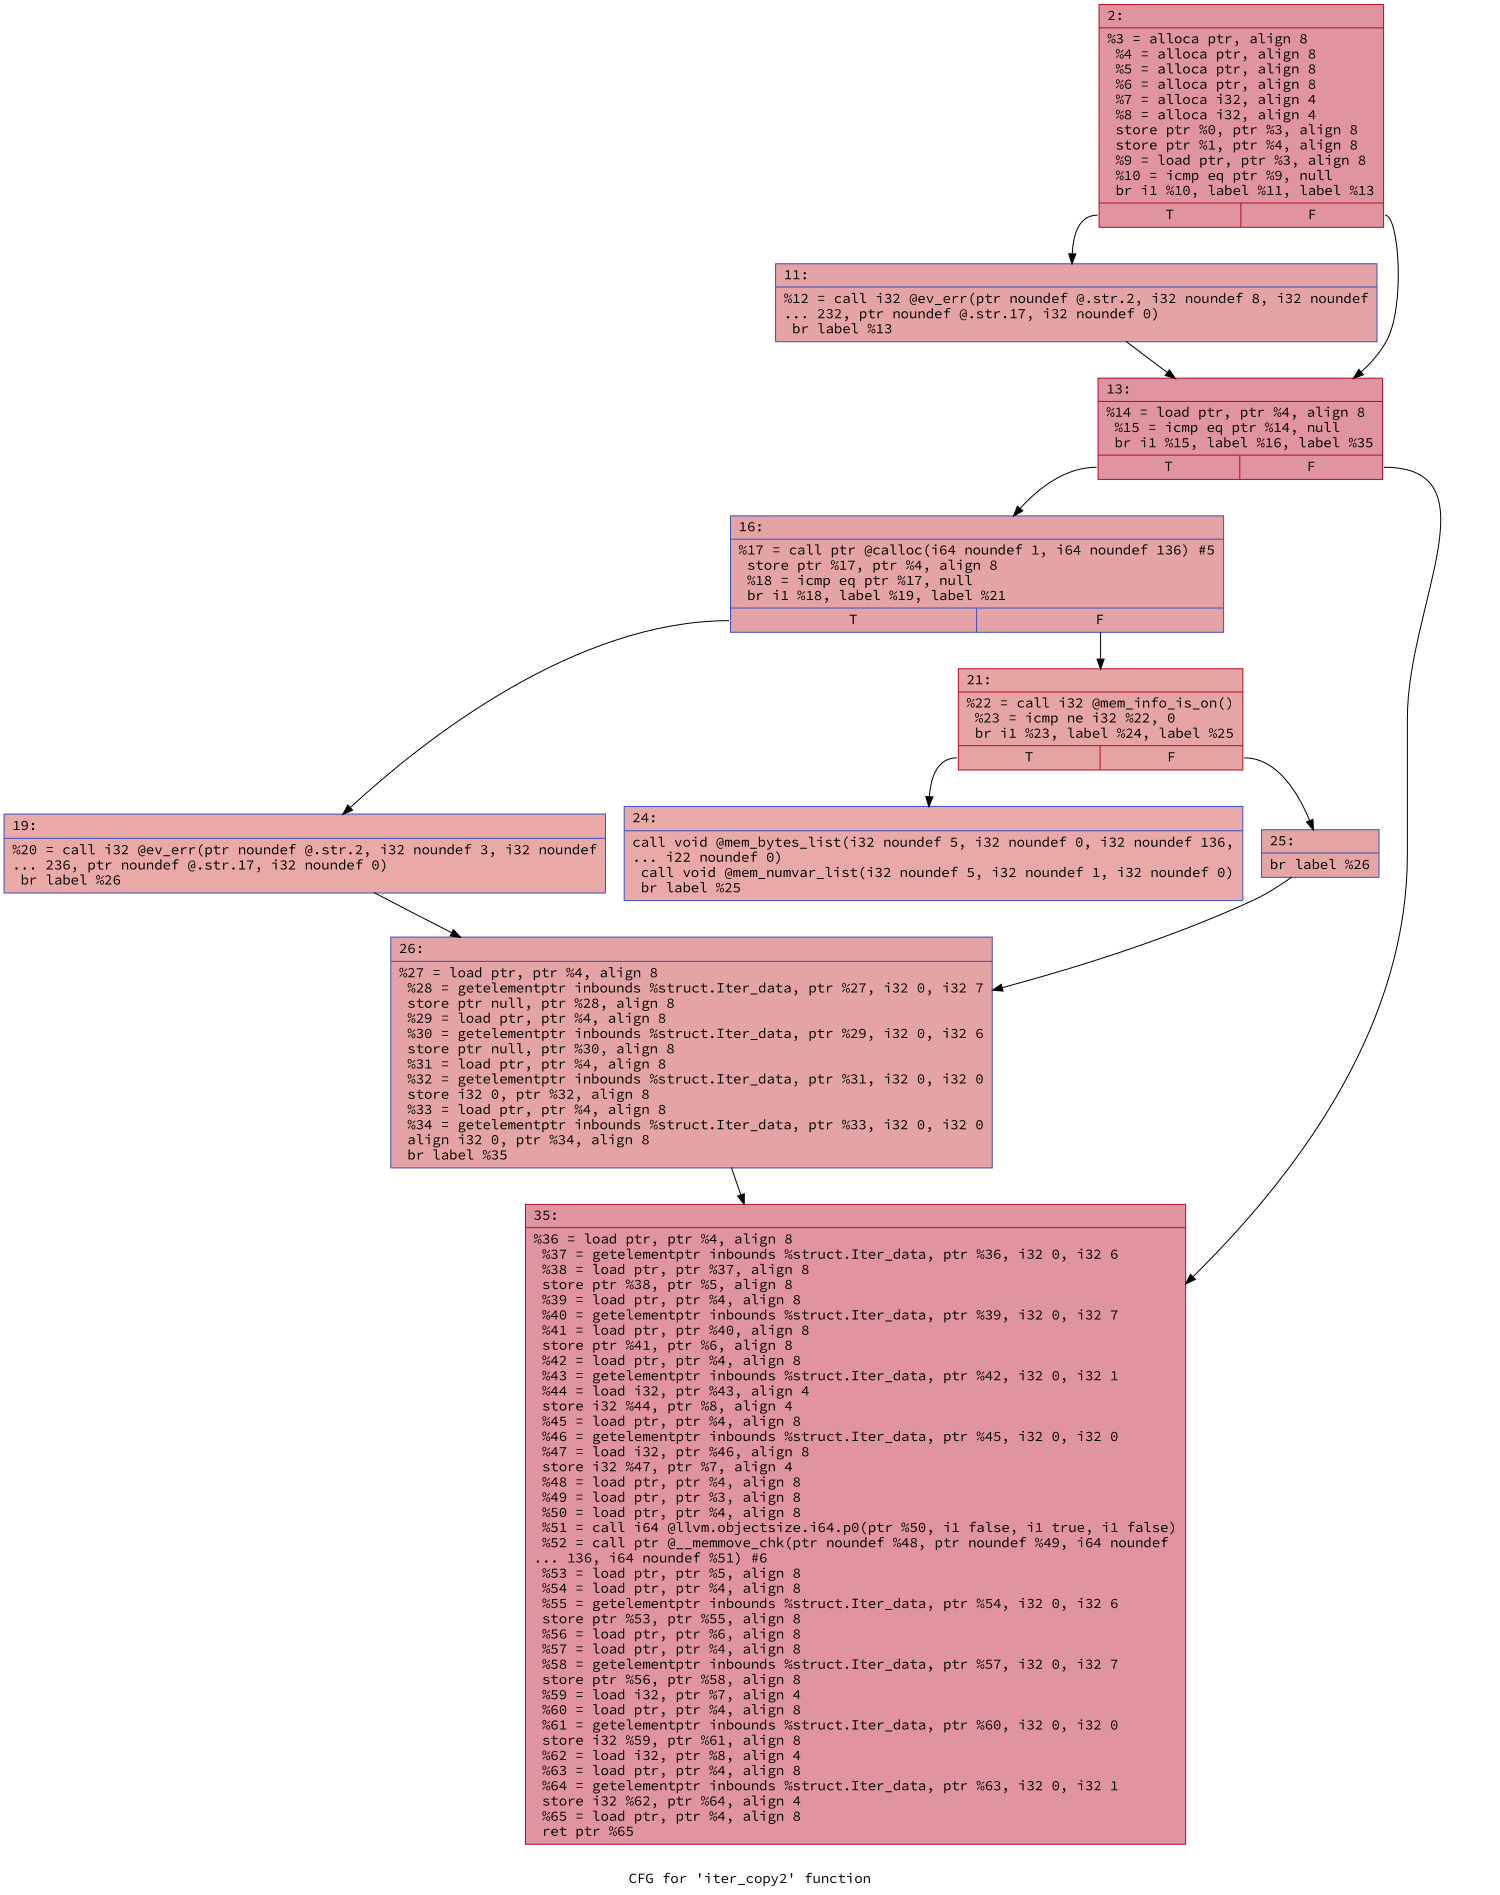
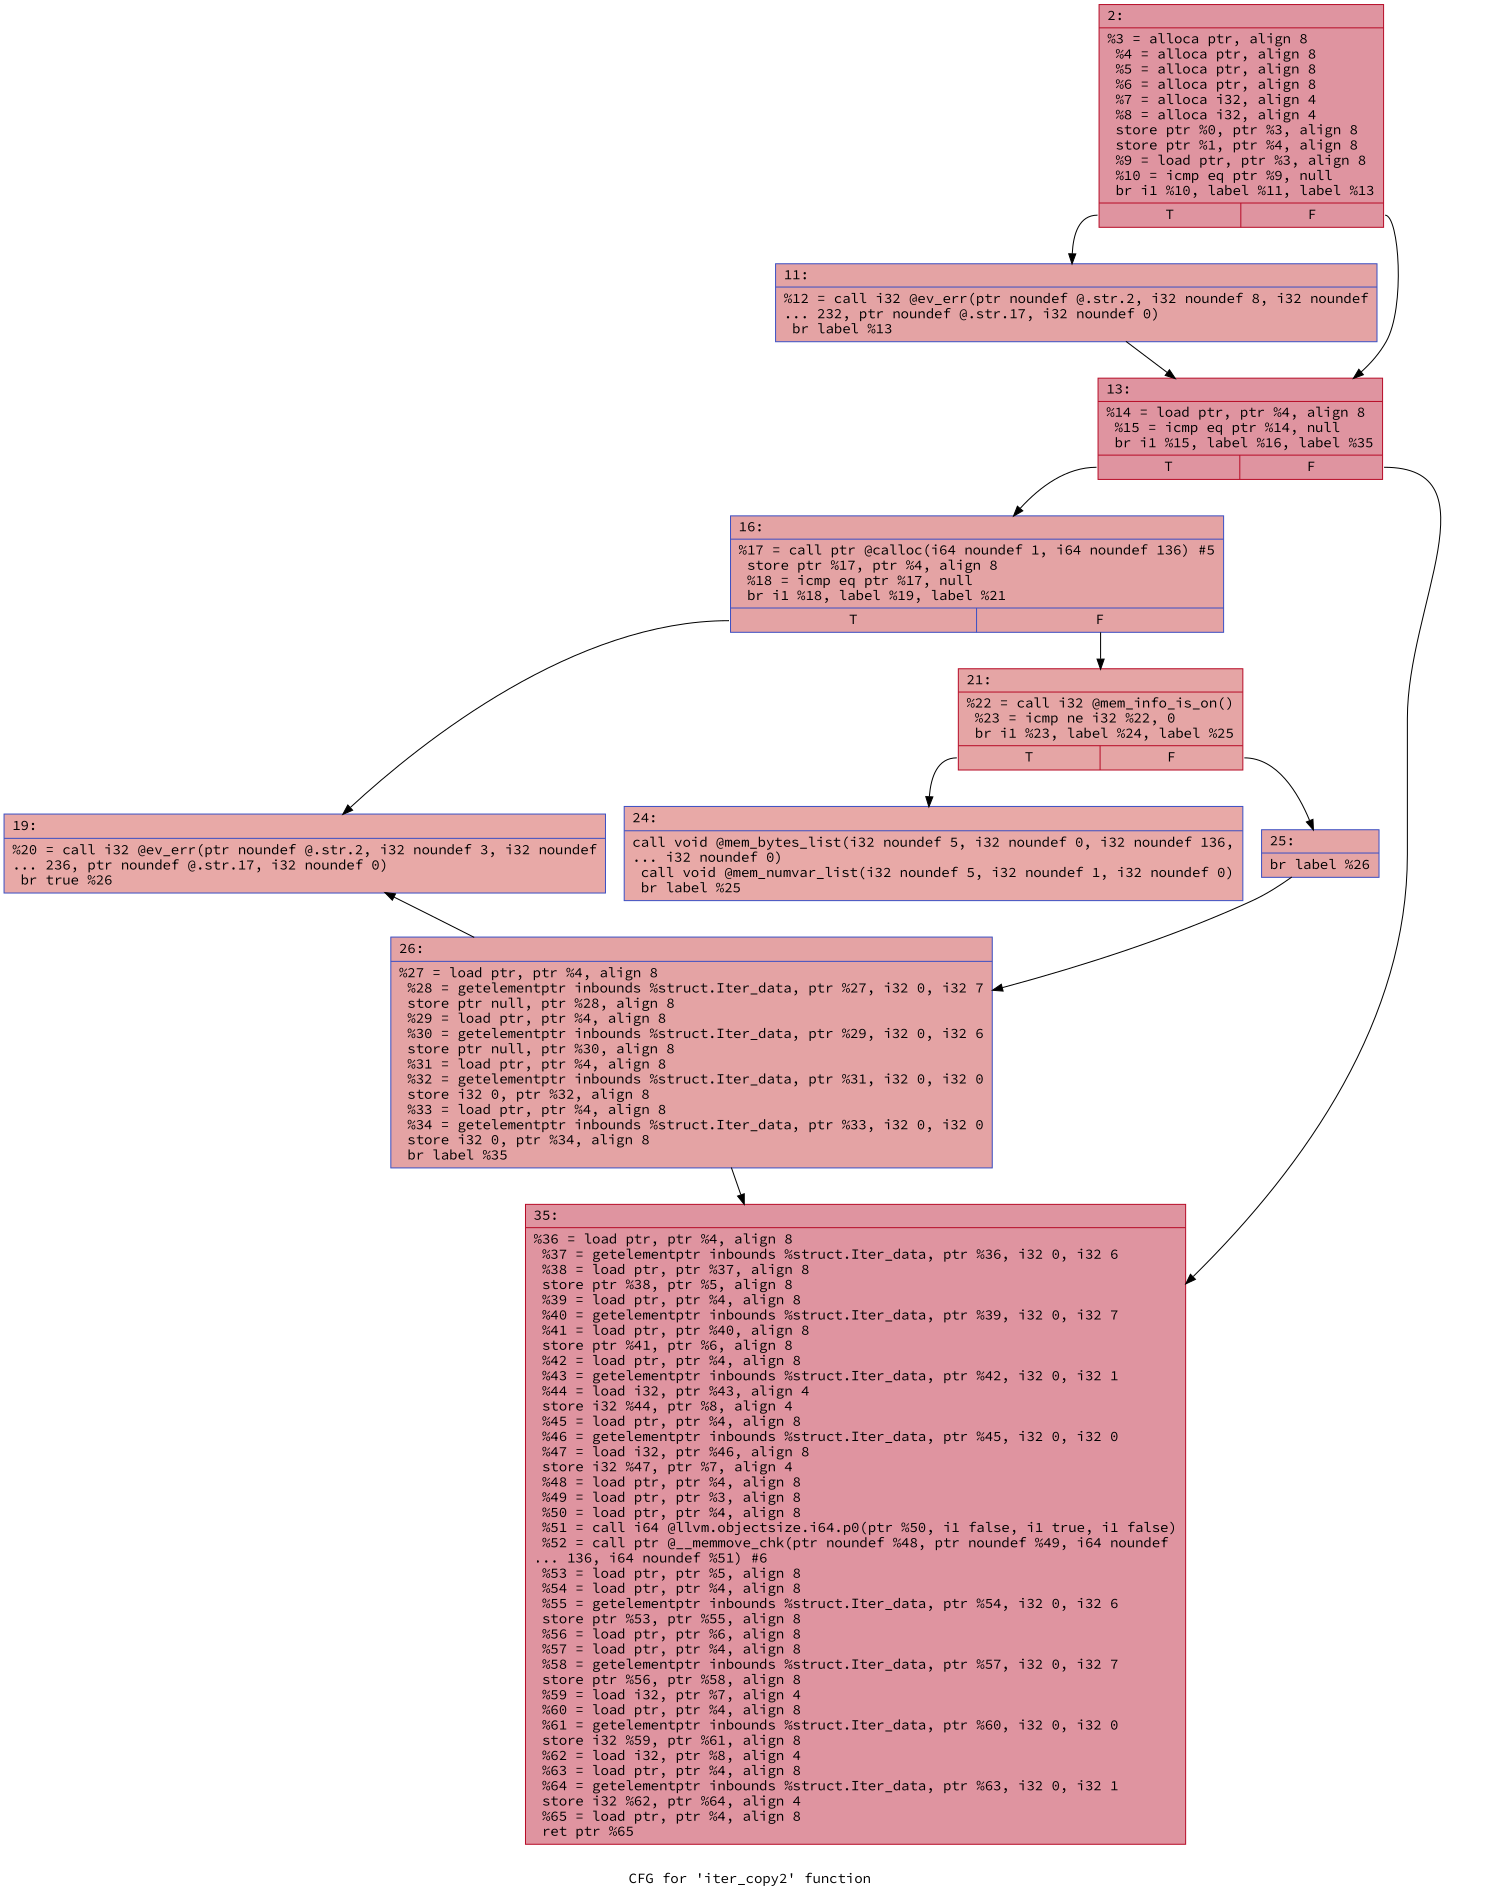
node "24:": text "... i22 noundef 0)" -> "... i32 noundef 0)"
node "19:": text "br label %26" -> "br true %26"
edge "19:" -> "26:": reversed
node "26:": text "align i32 0, ptr %34, align 8" -> "store i32 0, ptr %34, align 8"
